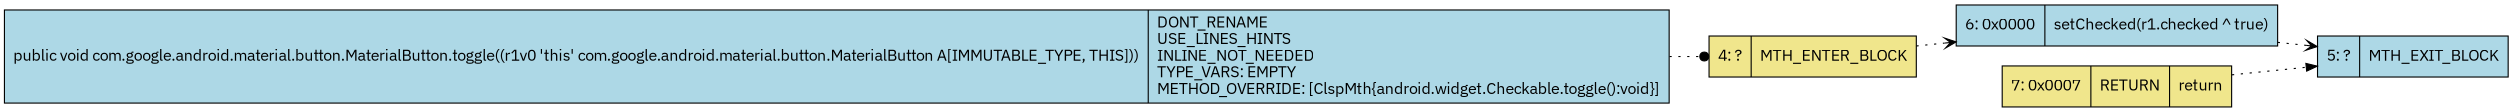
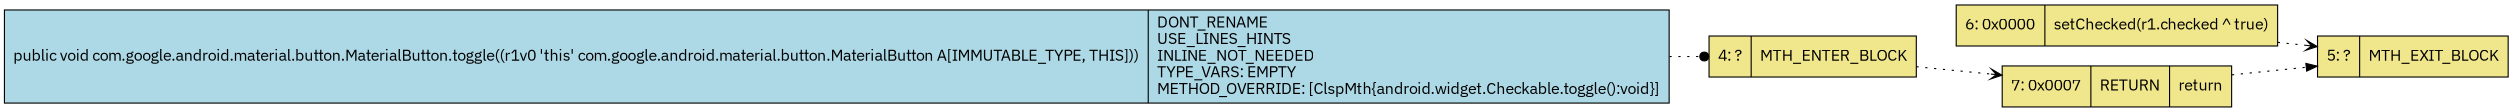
node "6: 0x0000": fillcolor lightblue -> khaki
edge "4: ?" -> "6: 0x0000": now "4: ?" -> "7: 0x0007"
node "5: ?": fillcolor lightblue -> khaki
